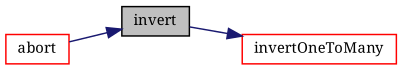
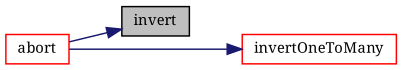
edge "invert" -> "invertOneToMany": now "abort" -> "invertOneToMany"
